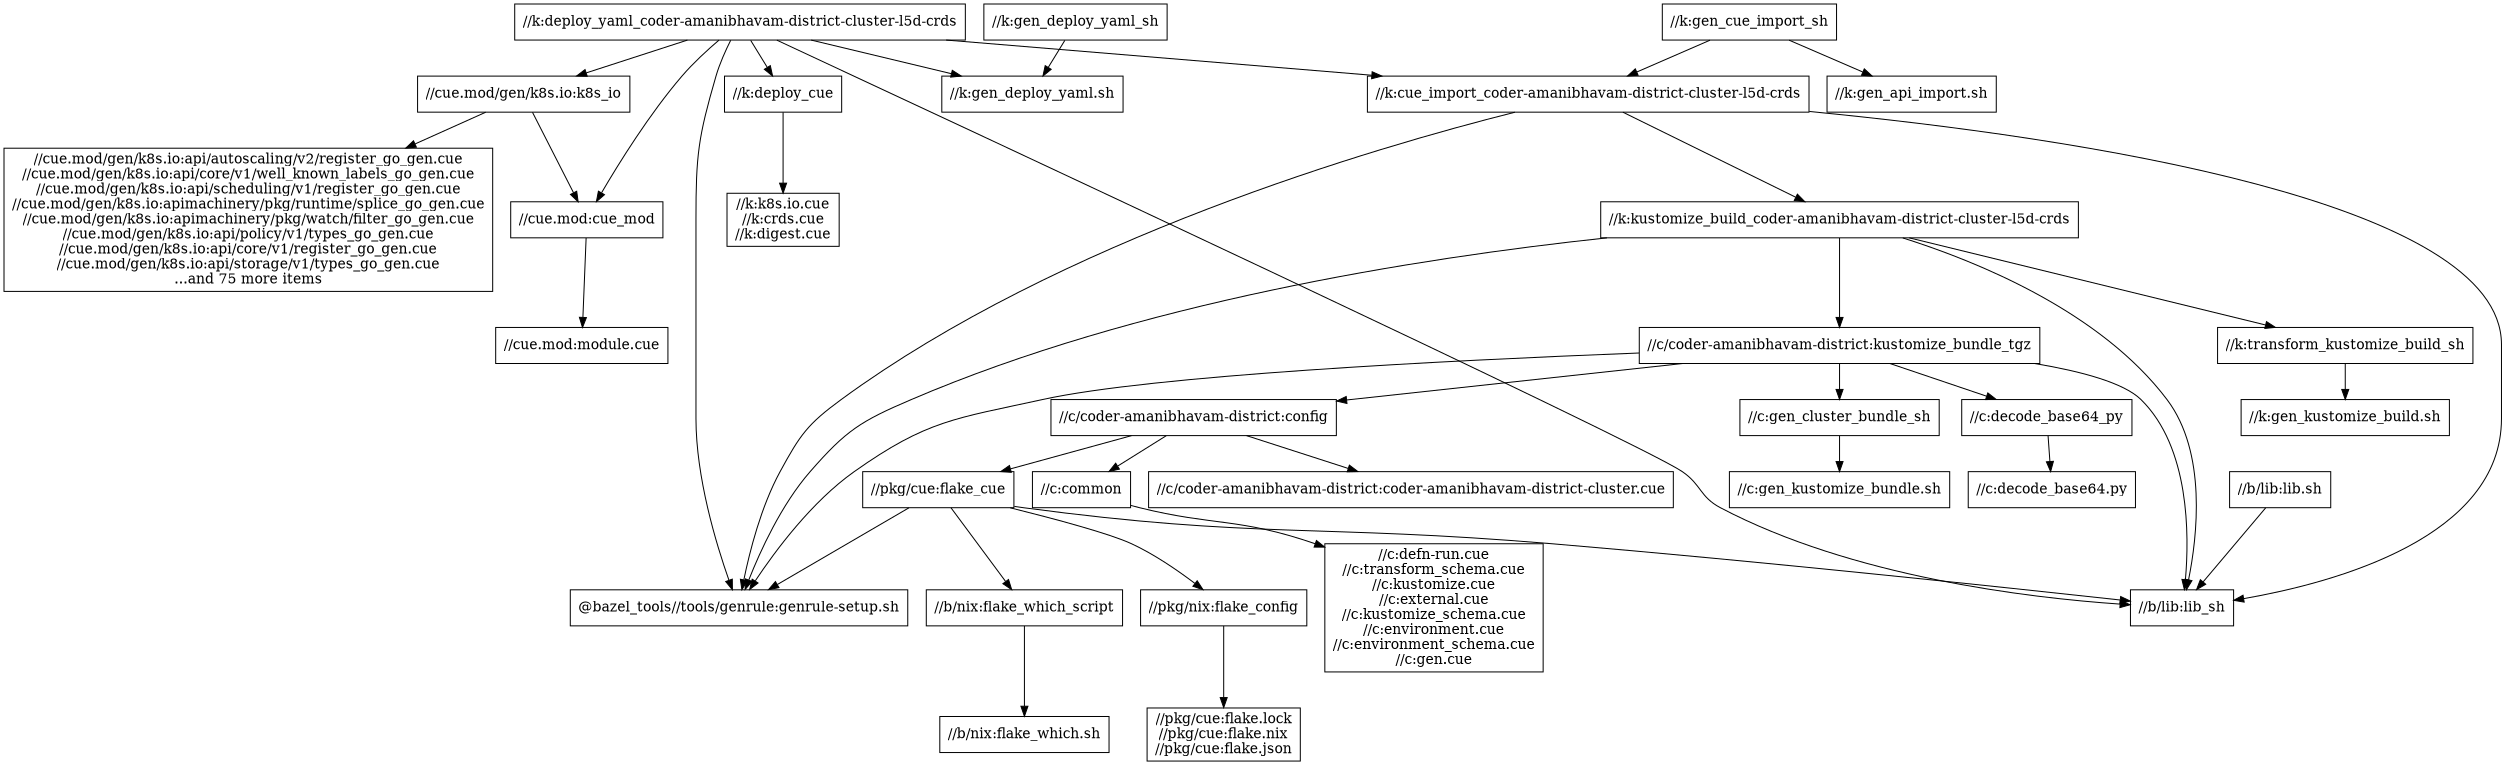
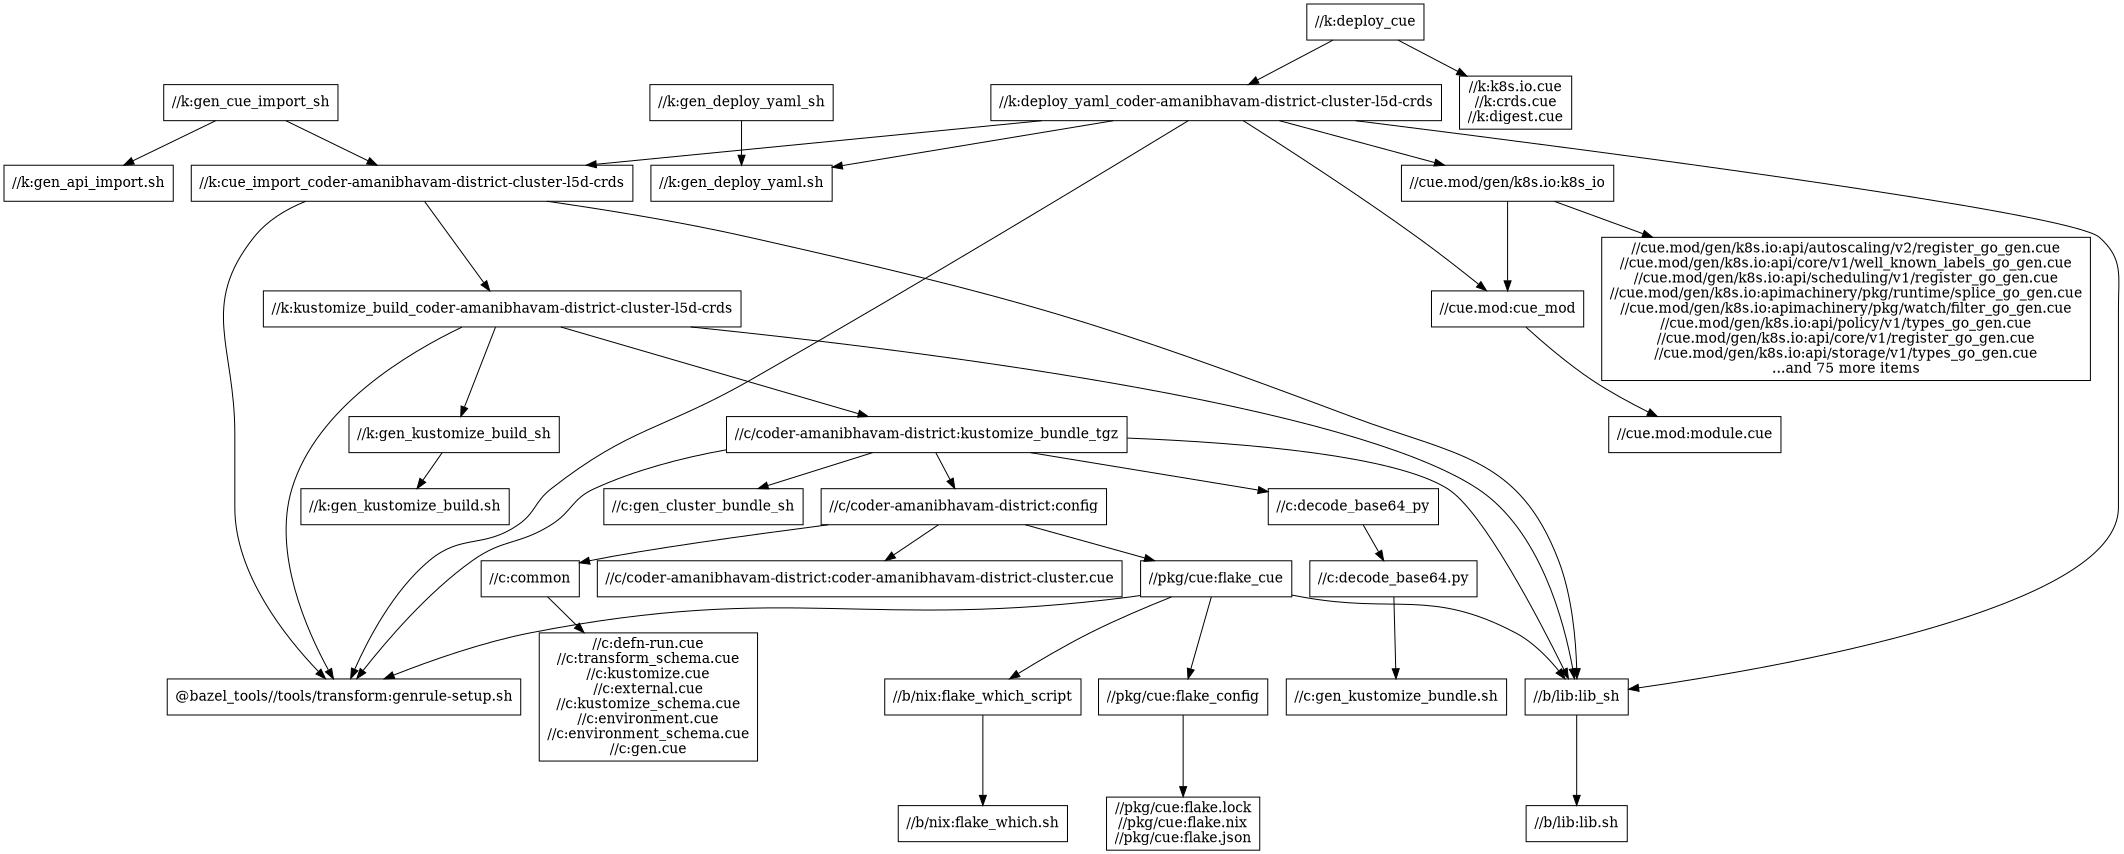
edge "//k:deploy_yaml_coder-amanibhavam-district-cluster-l5d-crds" -> "//k:deploy_cue": reversed
node "//k:transform_kustomize_build_sh": label "//k:transform_kustomize_build_sh" -> "//k:gen_kustomize_build_sh"
edge "//c:gen_cluster_bundle_sh" -> "//c:gen_kustomize_bundle.sh": now "//c:decode_base64.py" -> "//c:gen_kustomize_bundle.sh"
edge "//b/lib:lib.sh" -> "//b/lib:lib_sh": reversed
node "@bazel_tools//tools/genrule:genrule-setup.sh": label "@bazel_tools//tools/genrule:genrule-setup.sh" -> "@bazel_tools//tools/transform:genrule-setup.sh"
node "//pkg/nix:flake_config": label "//pkg/nix:flake_config" -> "//pkg/cue:flake_config"
